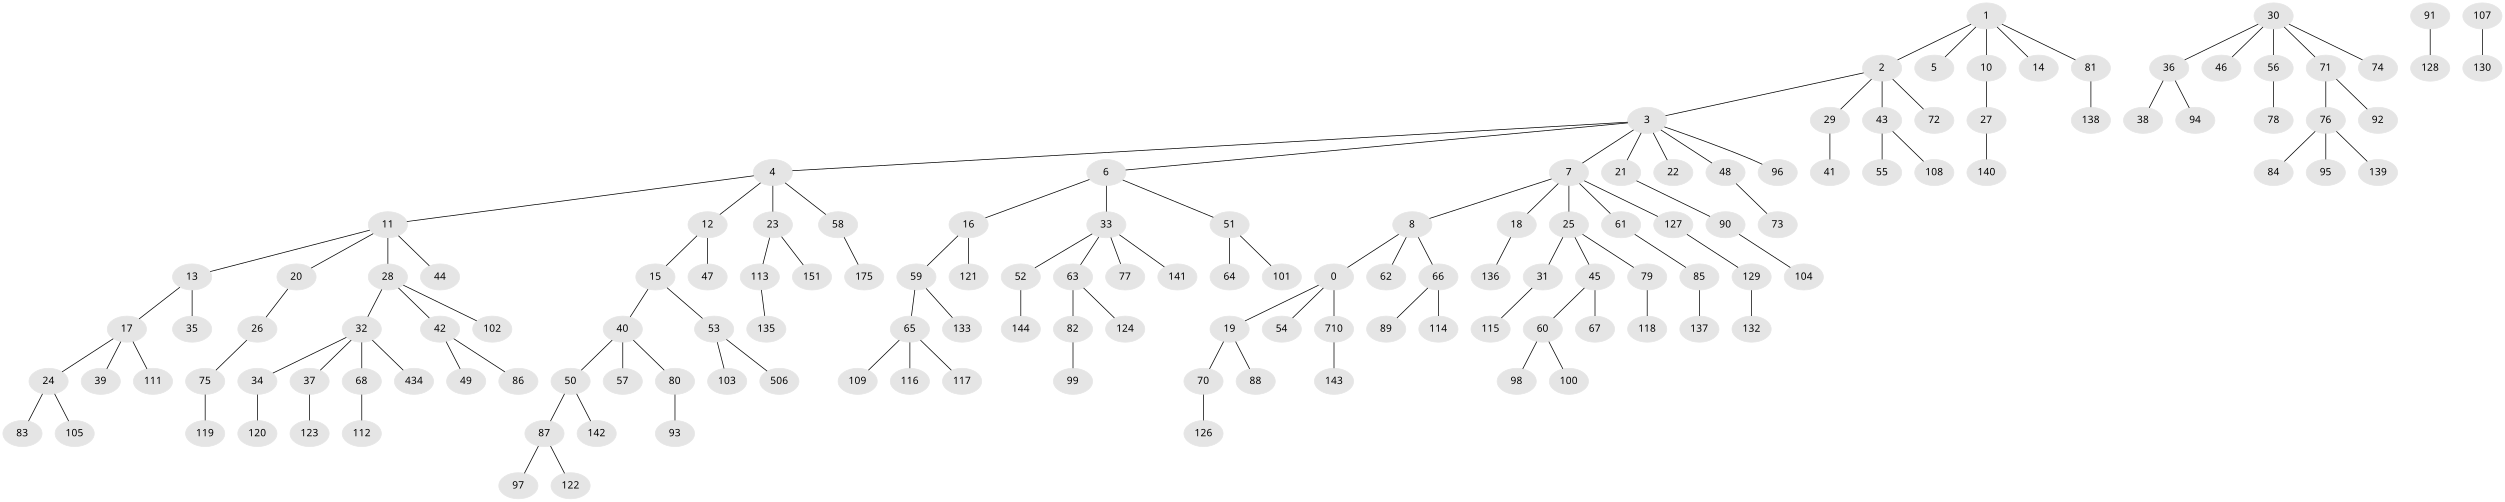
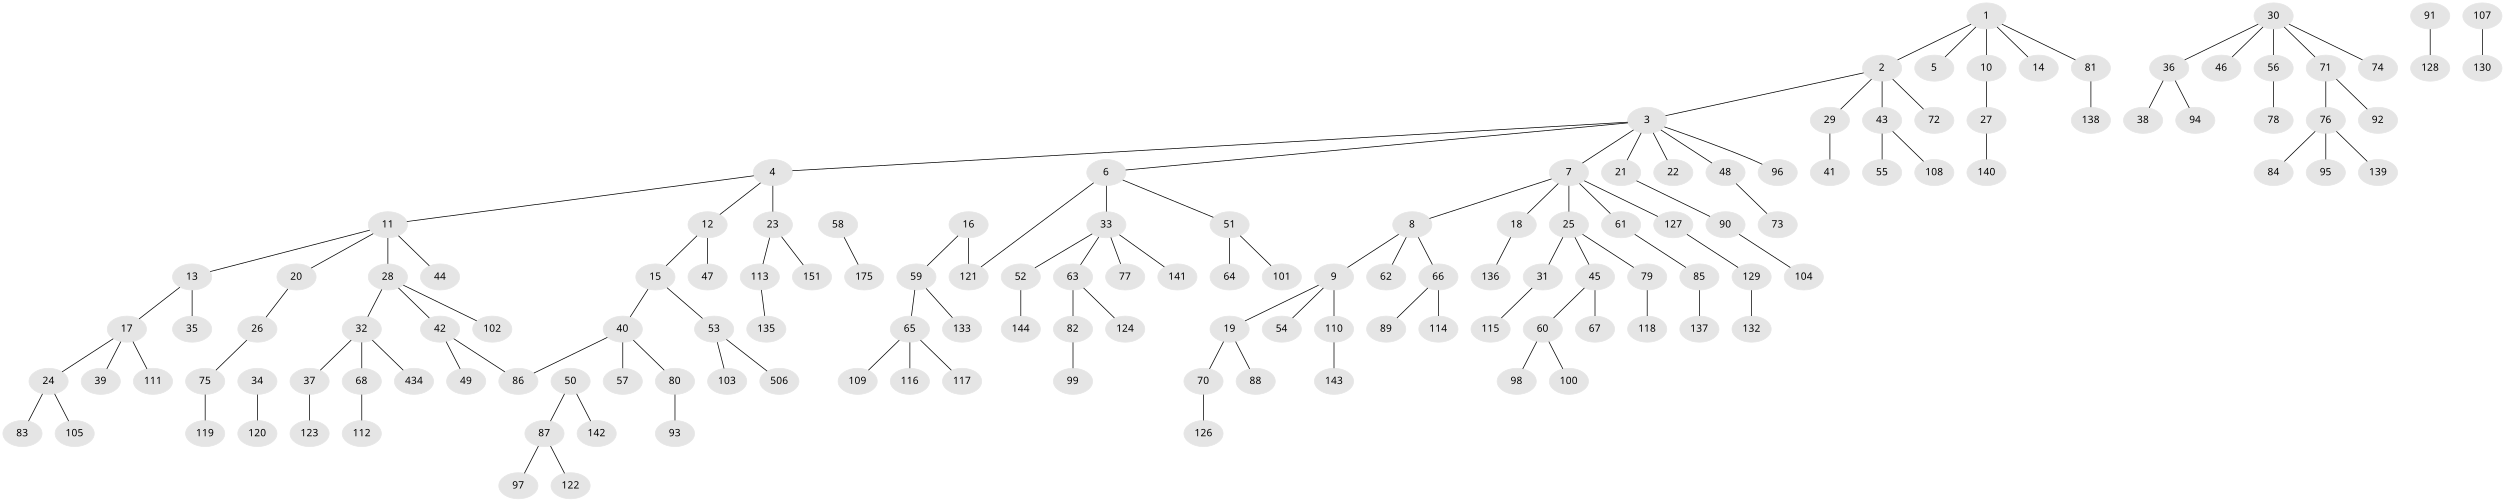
edge "4" -- "58": removed
edge "6" -- "16": now "6" -- "121"
node "0": label "0" -> "9"
node "710": label "710" -> "110"
edge "32" -- "34": removed
edge "40" -- "50": now "40" -- "86"
